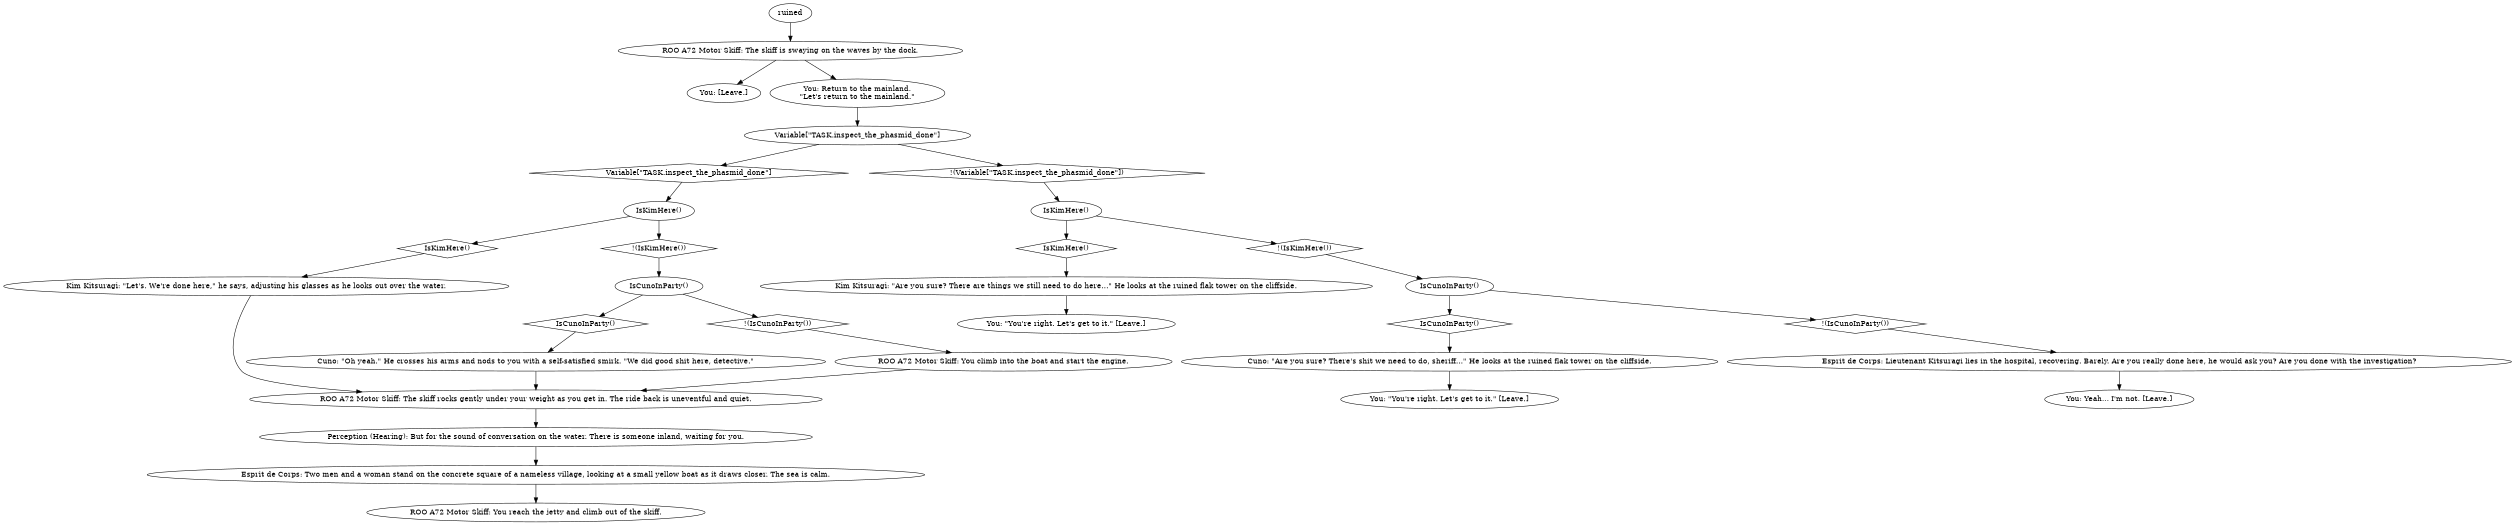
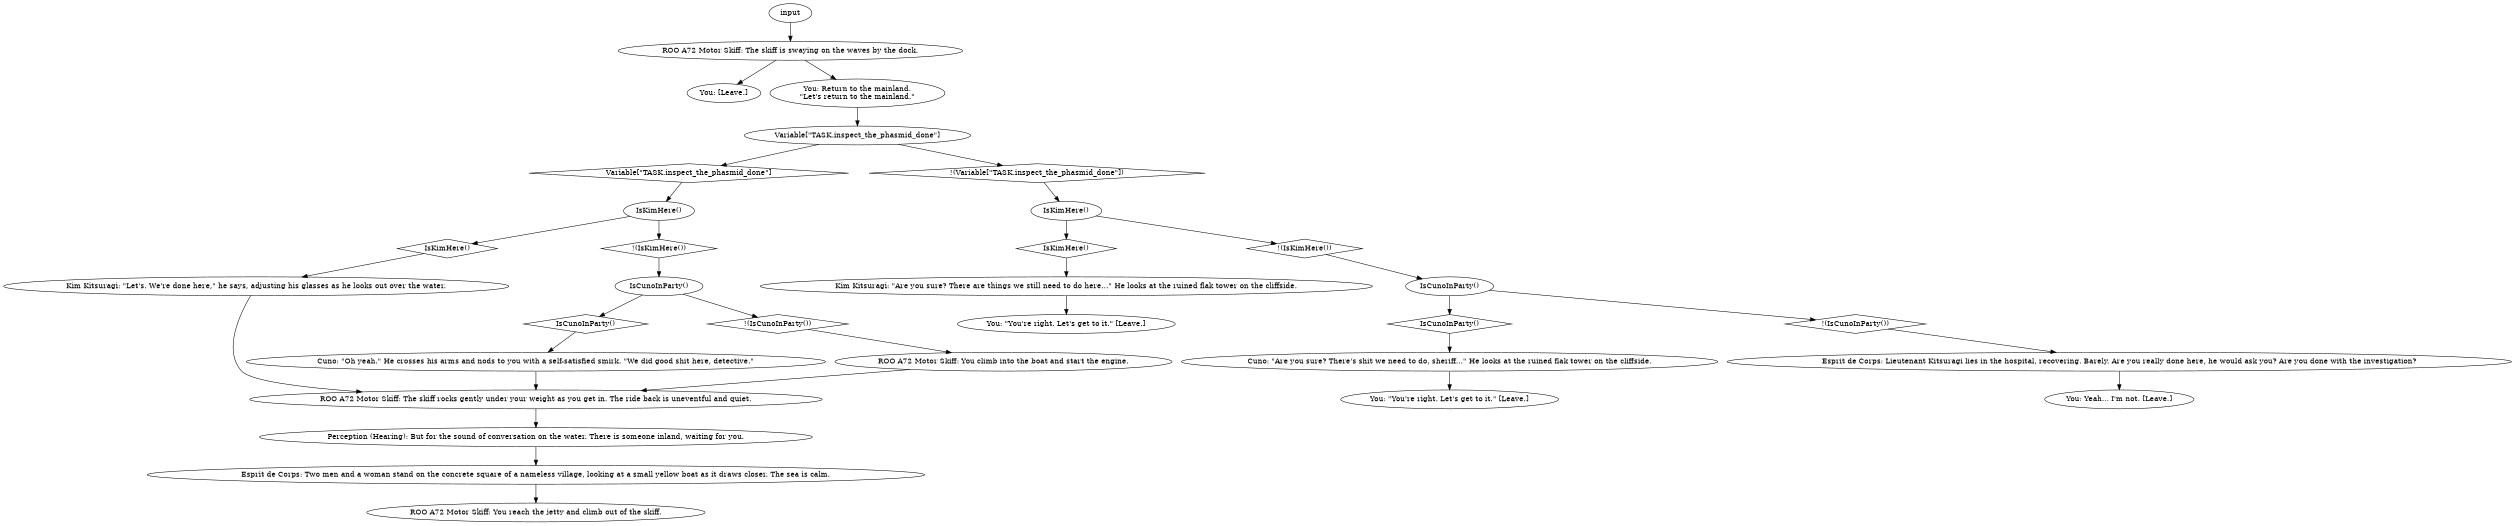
node "ruined": label "ruined" -> "input"
